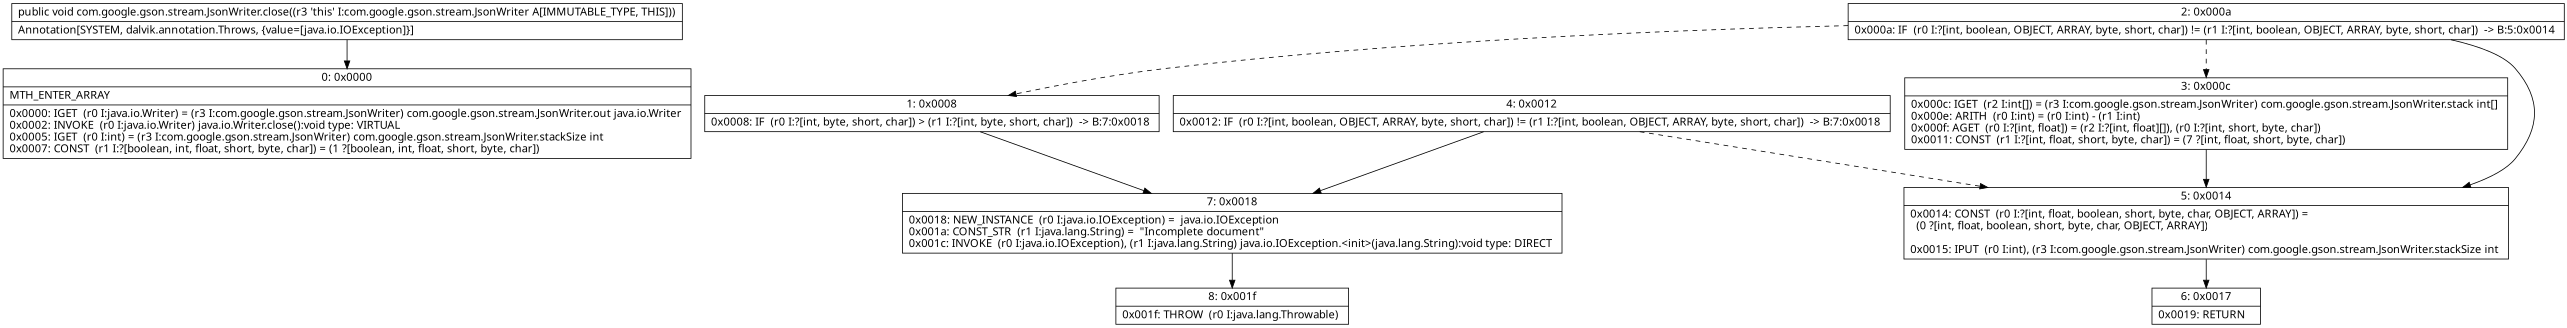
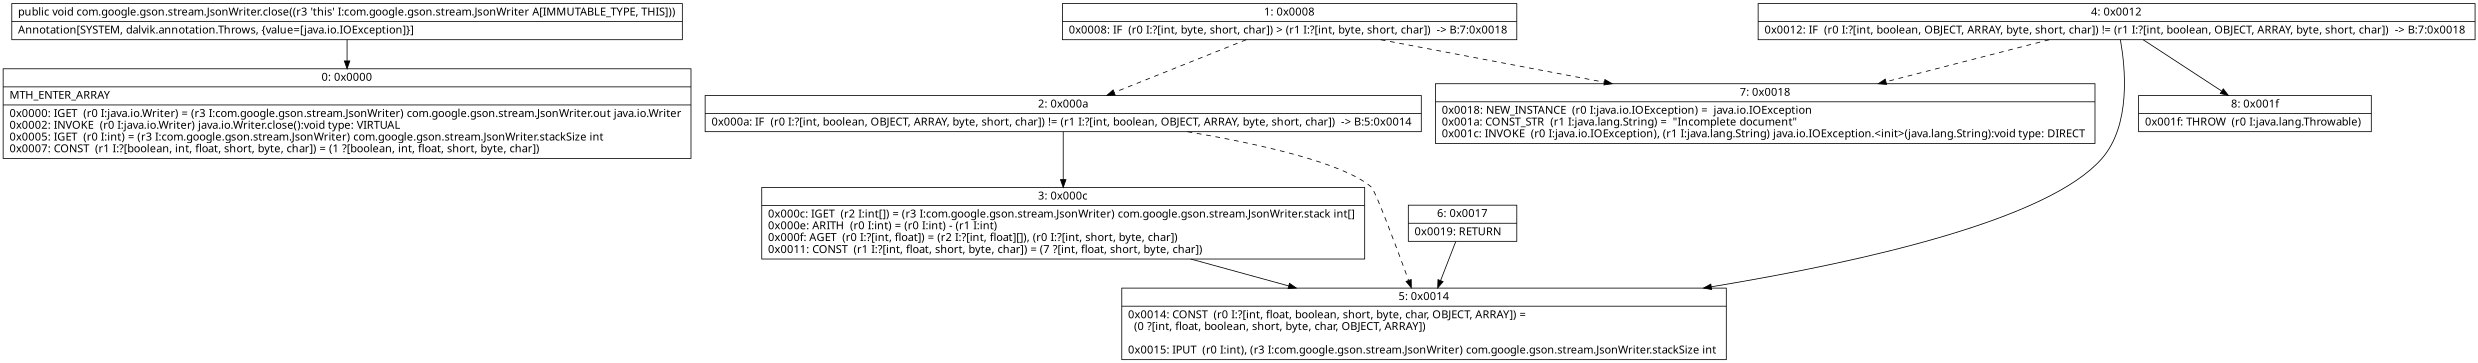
edge "2: 0x000a" -> "1: 0x0008": reversed
edge "2: 0x000a" -> "3: 0x000c": style dashed -> solid
edge "2: 0x000a" -> "5: 0x0014": style solid -> dashed
edge "4: 0x0012" -> "5: 0x0014": style dashed -> solid
edge "1: 0x0008" -> "7: 0x0018": style solid -> dashed
edge "4: 0x0012" -> "7: 0x0018": style solid -> dashed
edge "7: 0x0018" -> "8: 0x001f": now "4: 0x0012" -> "8: 0x001f"
edge "5: 0x0014" -> "6: 0x0017": reversed
